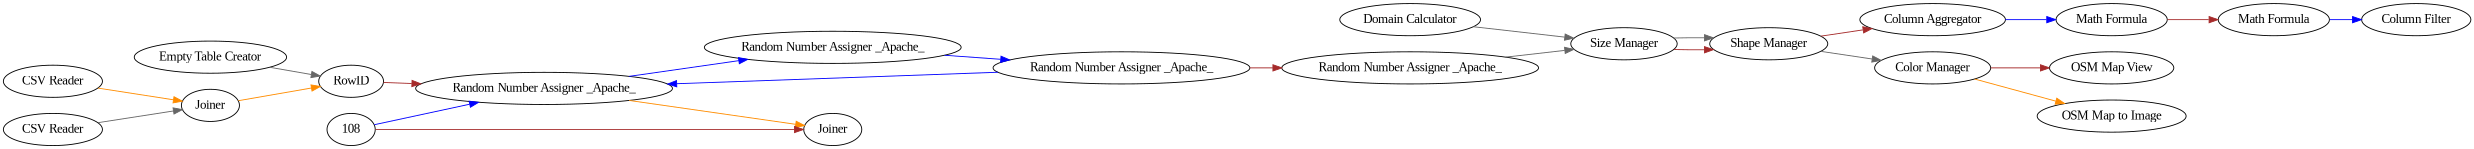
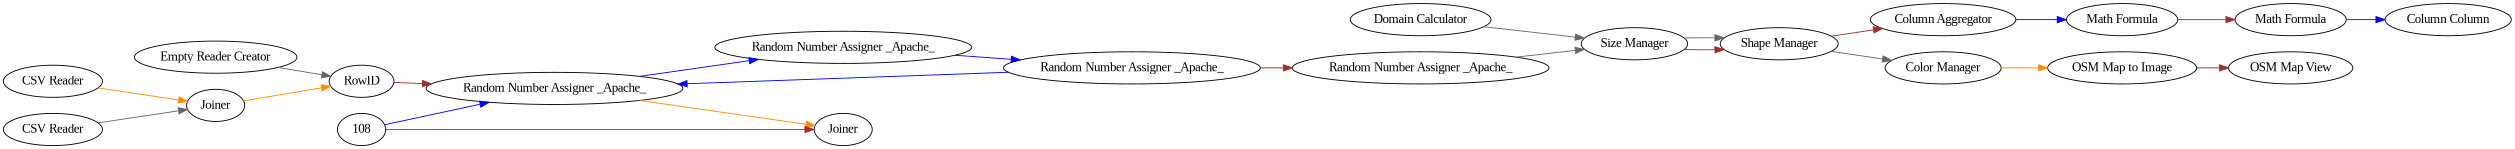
node "Column Filter": label "Column Filter" -> "Column Column"
node "Empty Table Creator": label "Empty Table Creator" -> "Empty Reader Creator"
edge "Color Manager" -> "OSM Map View": now "OSM Map to Image" -> "OSM Map View"
